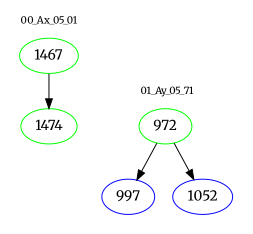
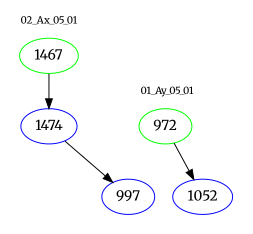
cluster "00_Ax_05_01": label "00_Ax_05_01" -> "02_Ax_05_01"
cluster "01_Ay_05_71": label "01_Ay_05_71" -> "01_Ay_05_01"
node "1474": color green -> blue
edge "972" -> "997": now "1474" -> "997"
